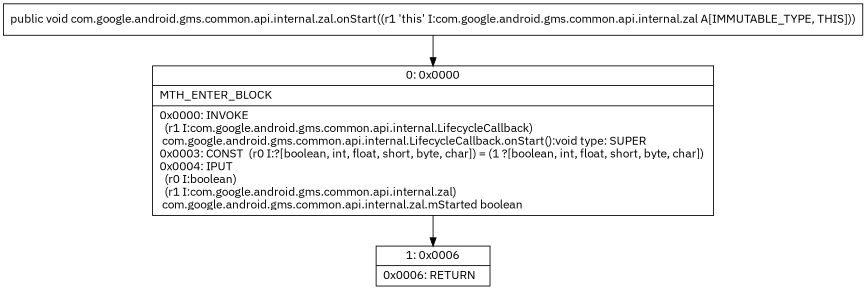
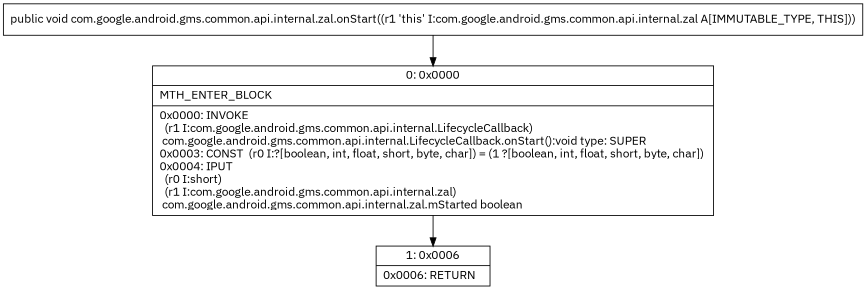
node "0: 0x0000": text "(r0 I:boolean)" -> "(r0 I:short)"
